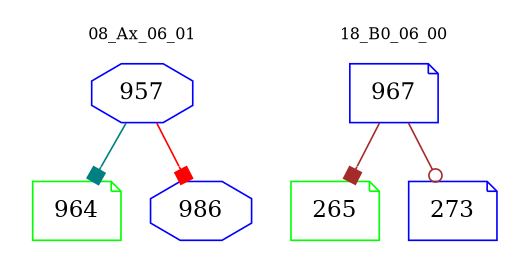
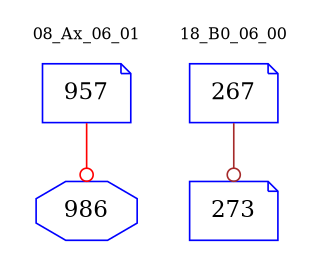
node "957": shape octagon -> note
node "967": label "967" -> "267"
edge "957" -> "986": arrowhead box -> odot
node "964": removed
node "265": removed
